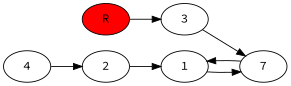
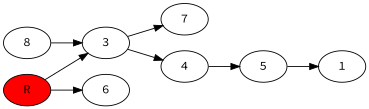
node "8": added
edge "3" -> "4": added
edge "7" -> "1": removed
node "2": label "2" -> "5"
edge "1" -> "7": removed
node "6": added
